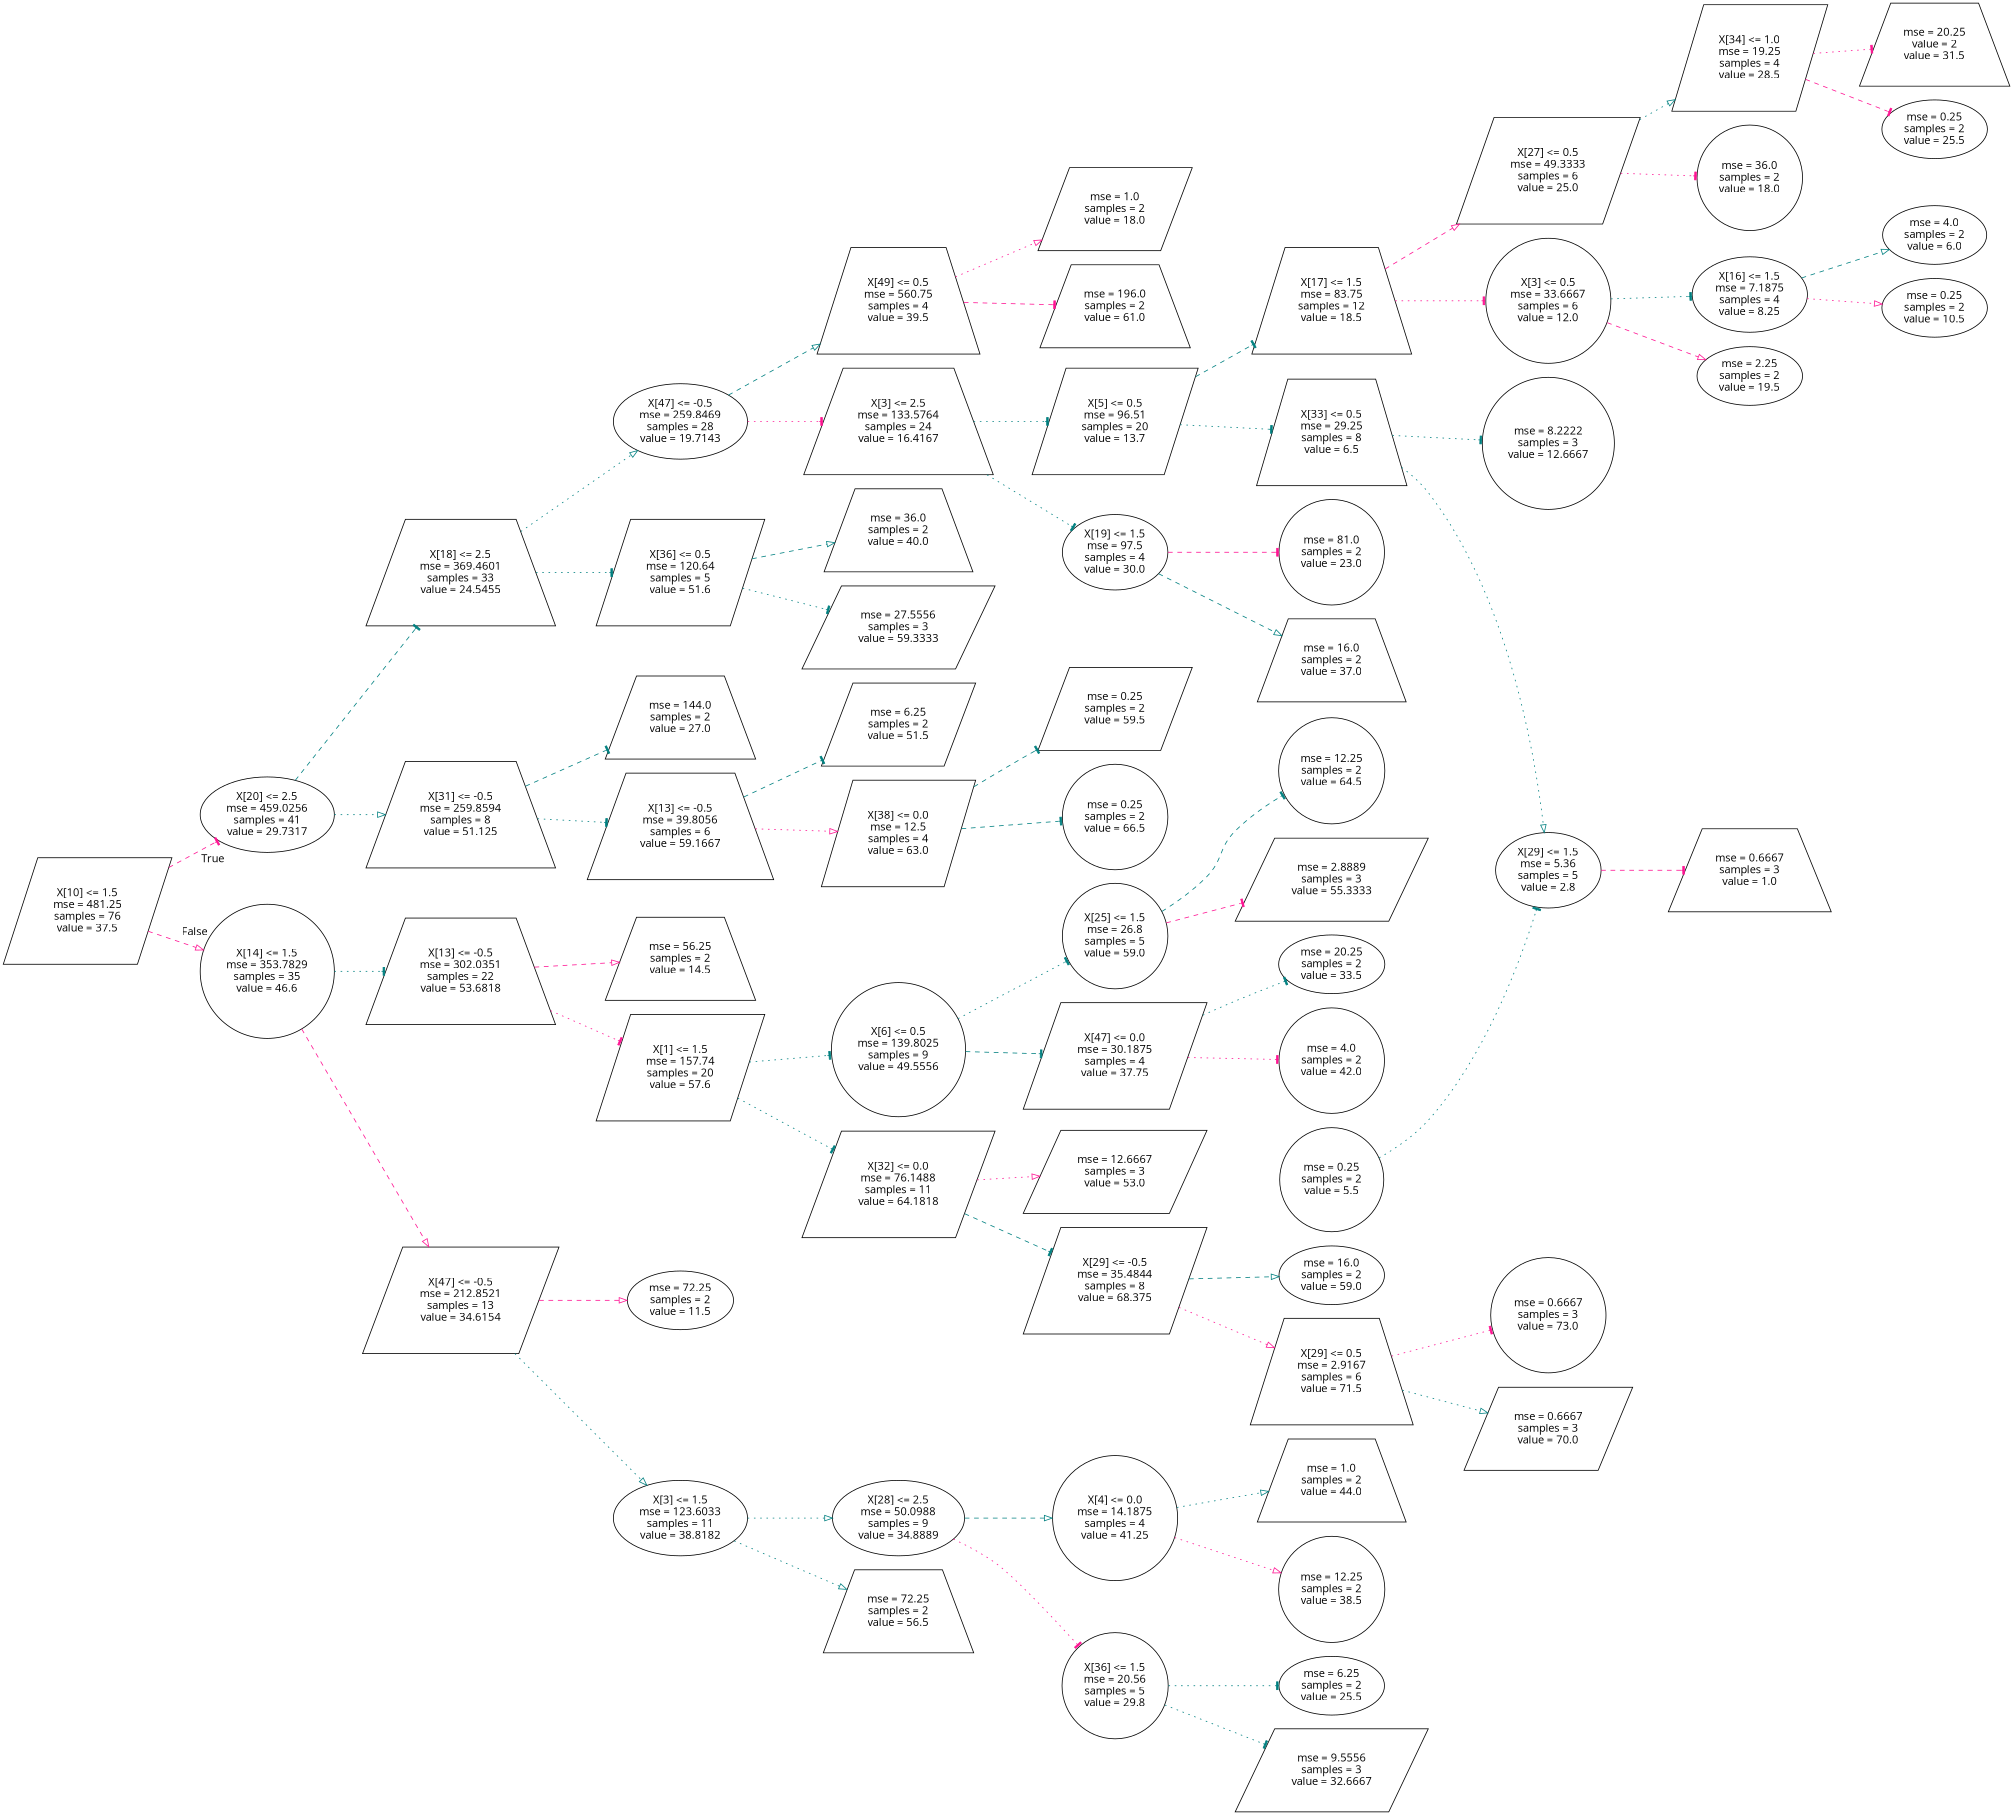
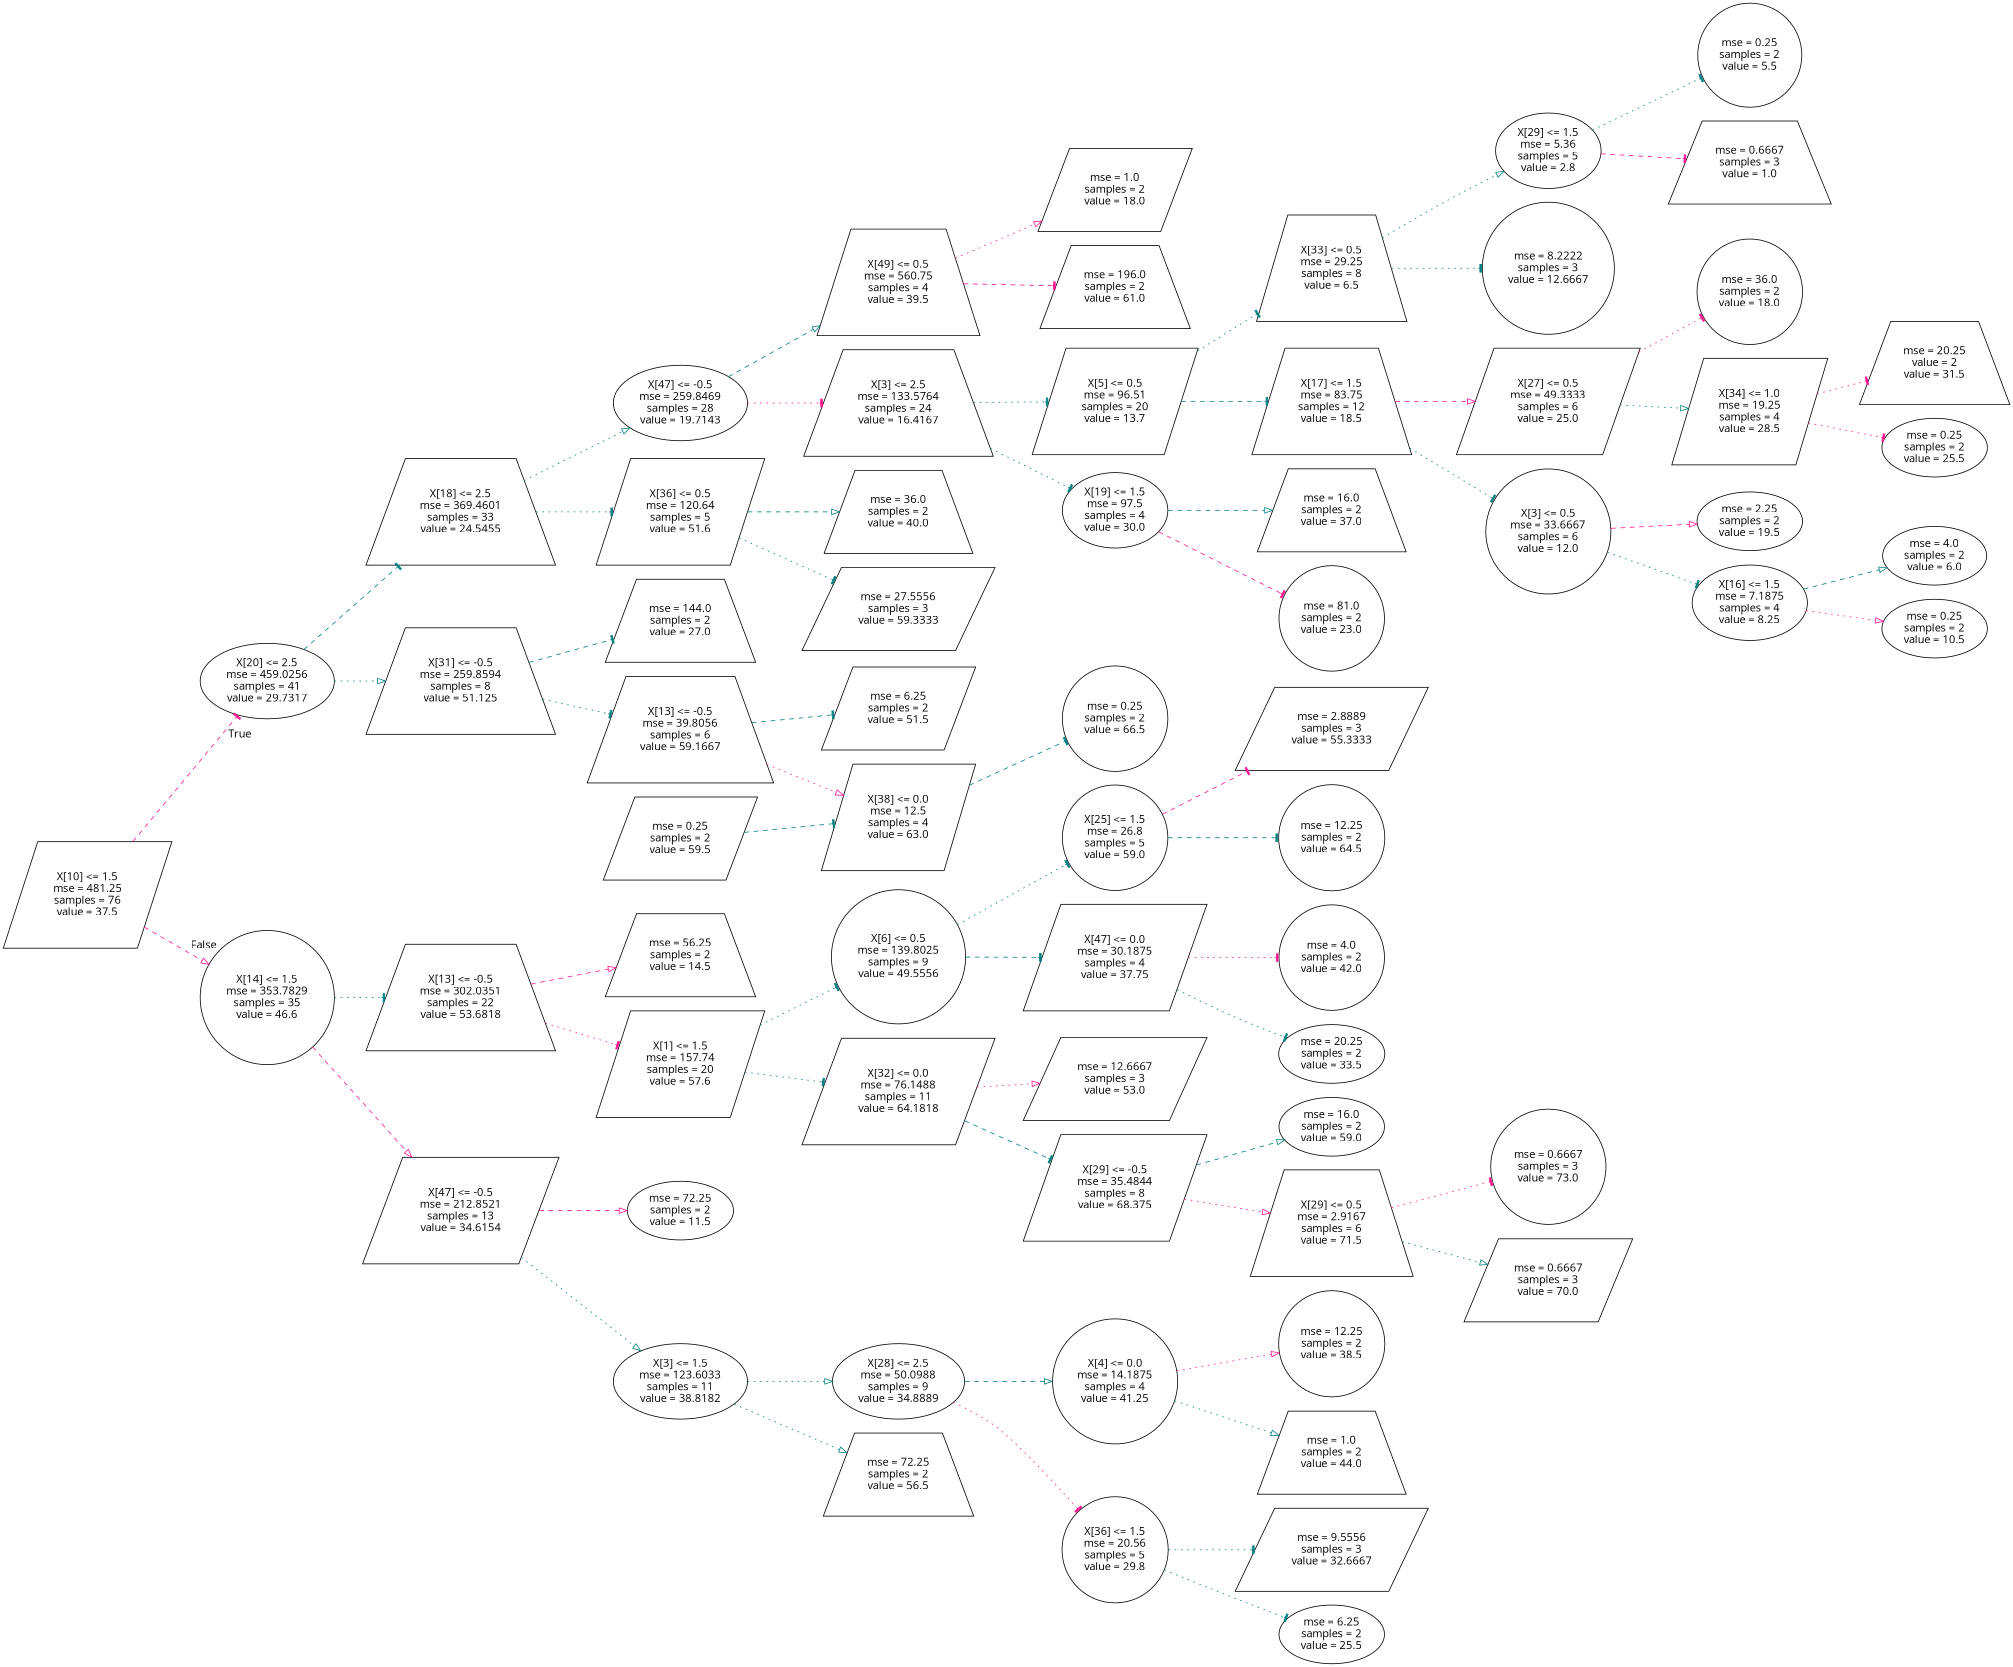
edge "X[34] <= 1.0 mse = 19.25 samples = 4 value = 28.5" -> "mse = 0.25 samples = 2 value = 25.5": style dashed -> dotted
edge "X[17] <= 1.5 mse = 83.75 samples = 12 value = 18.5" -> "X[3] <= 0.5 mse = 33.6667 samples = 6 value = 12.0": color deeppink -> teal
edge "X[38] <= 0.0 mse = 12.5 samples = 4 value = 63.0" -> "mse = 0.25 samples = 2 value = 59.5": reversed
edge "mse = 0.25 samples = 2 value = 5.5" -> "X[29] <= 1.5 mse = 5.36 samples = 5 value = 2.8": reversed
